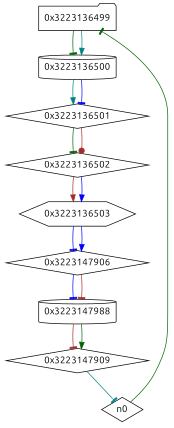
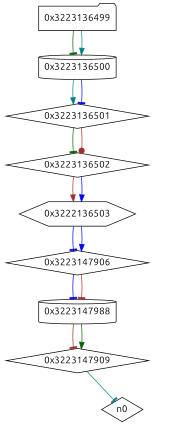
edge "n0" -> "0x3223136499": removed
node "0x3223136503": label "0x3223136503" -> "0x3222136503"
